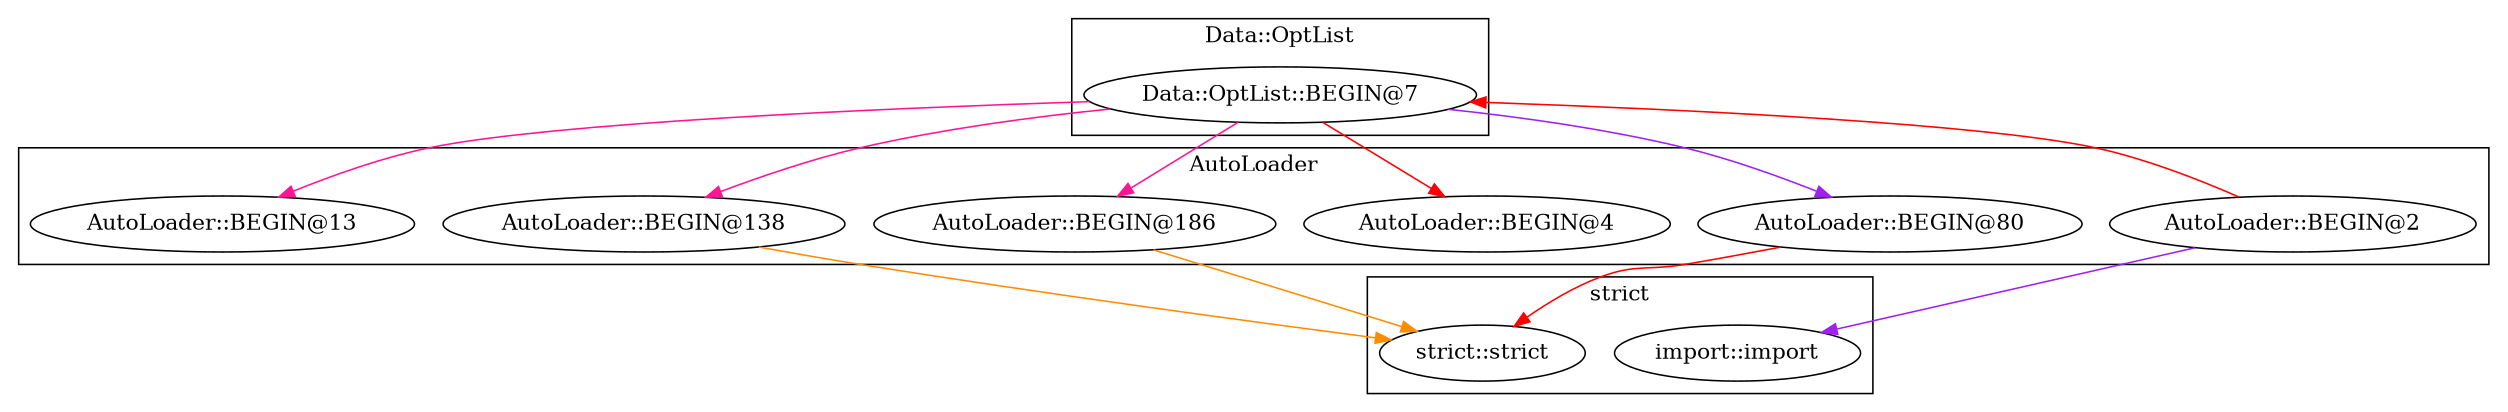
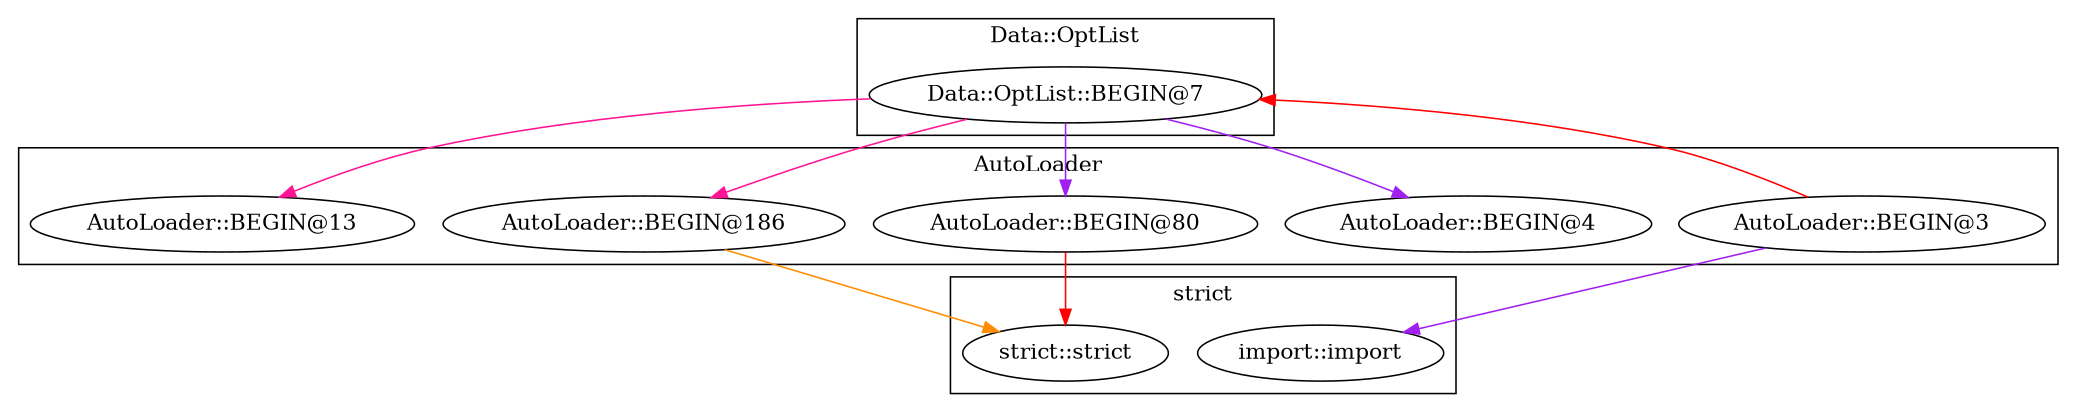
edge "Data::OptList::BEGIN@7" -> "AutoLoader::BEGIN@4": color red -> purple
node "AutoLoader::BEGIN@138": removed
node "AutoLoader::BEGIN@2": label "AutoLoader::BEGIN@2" -> "AutoLoader::BEGIN@3"
